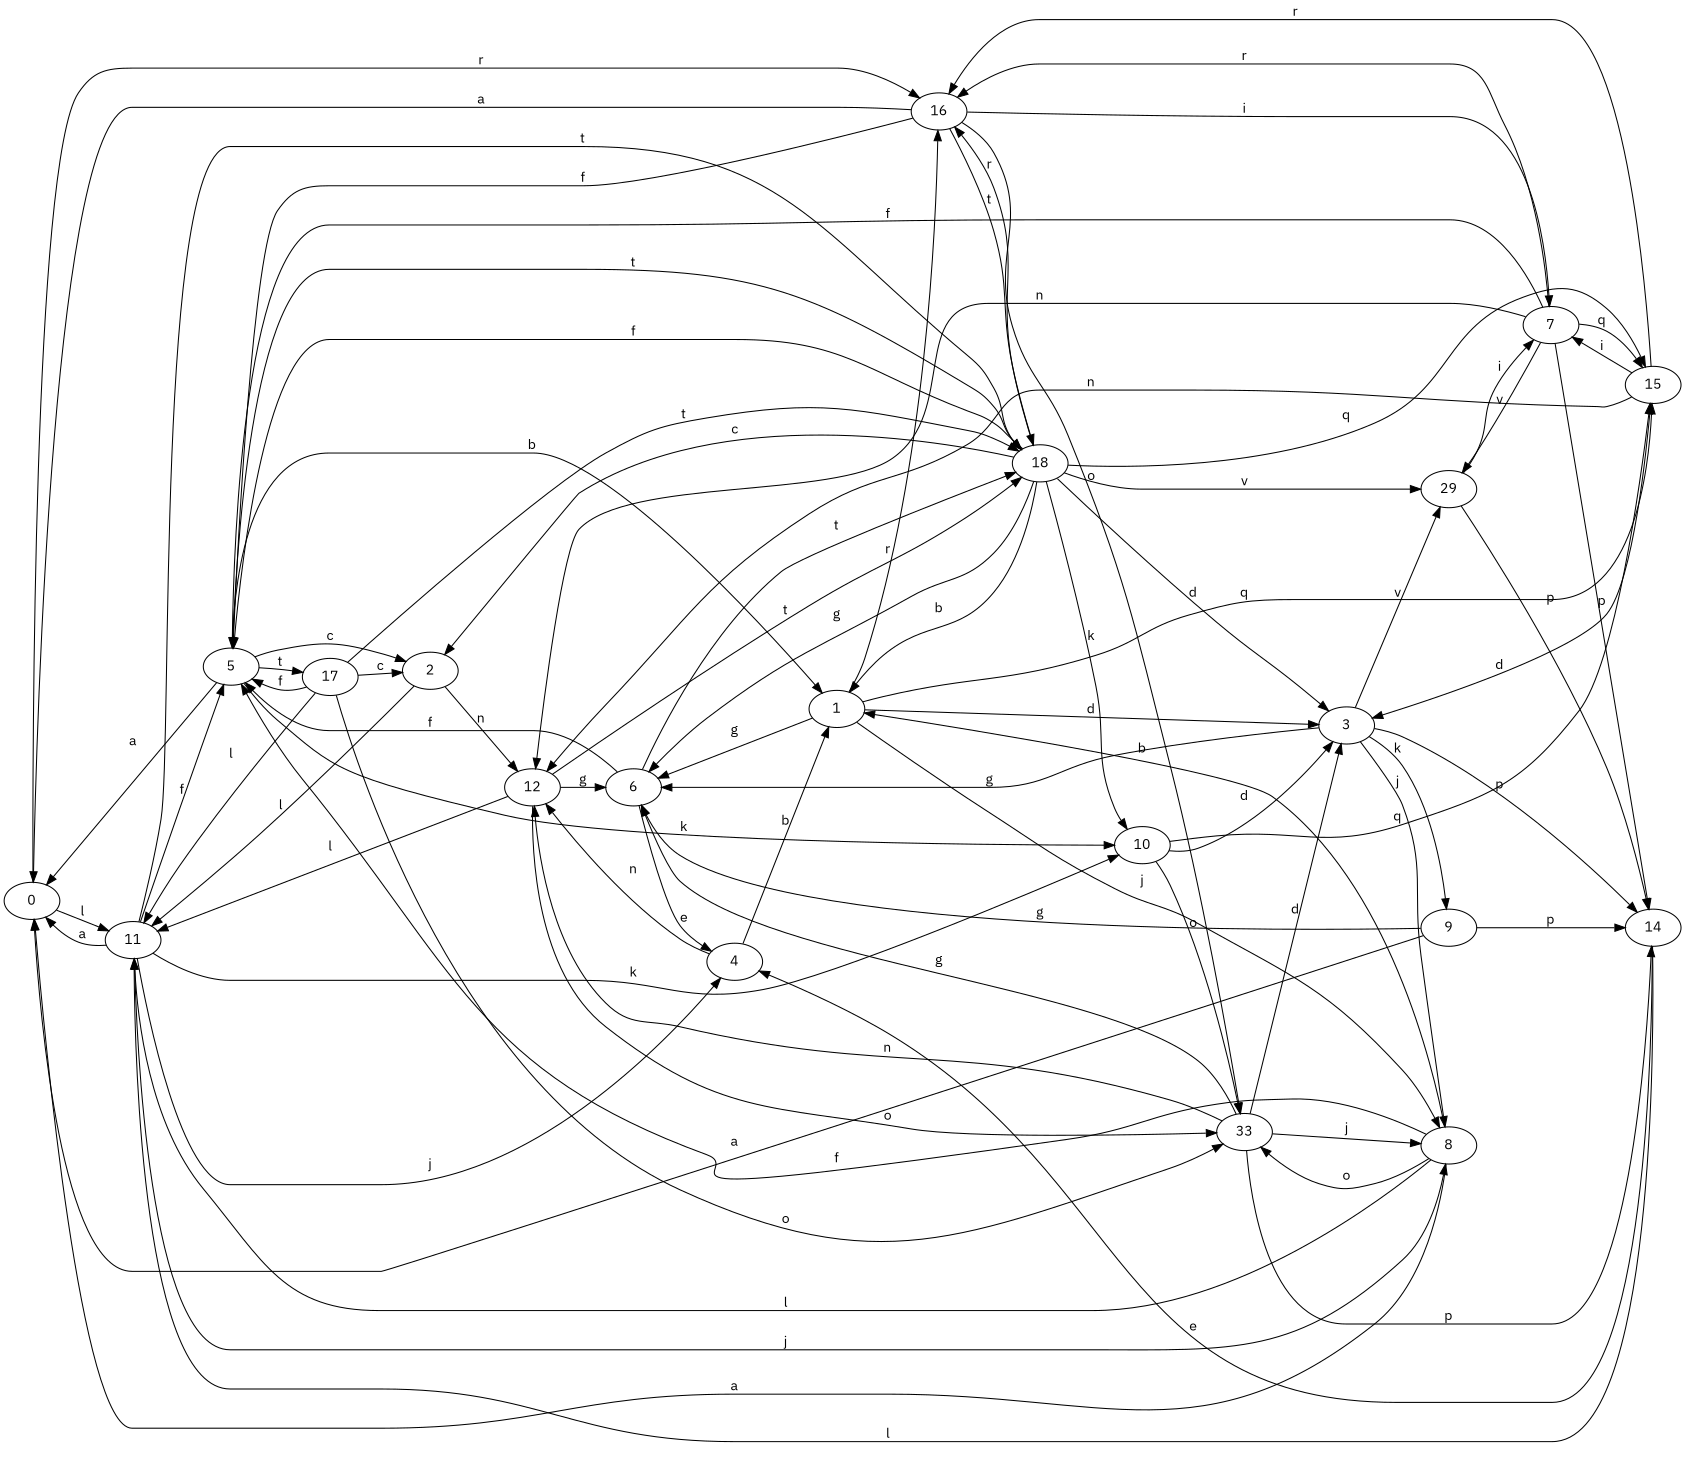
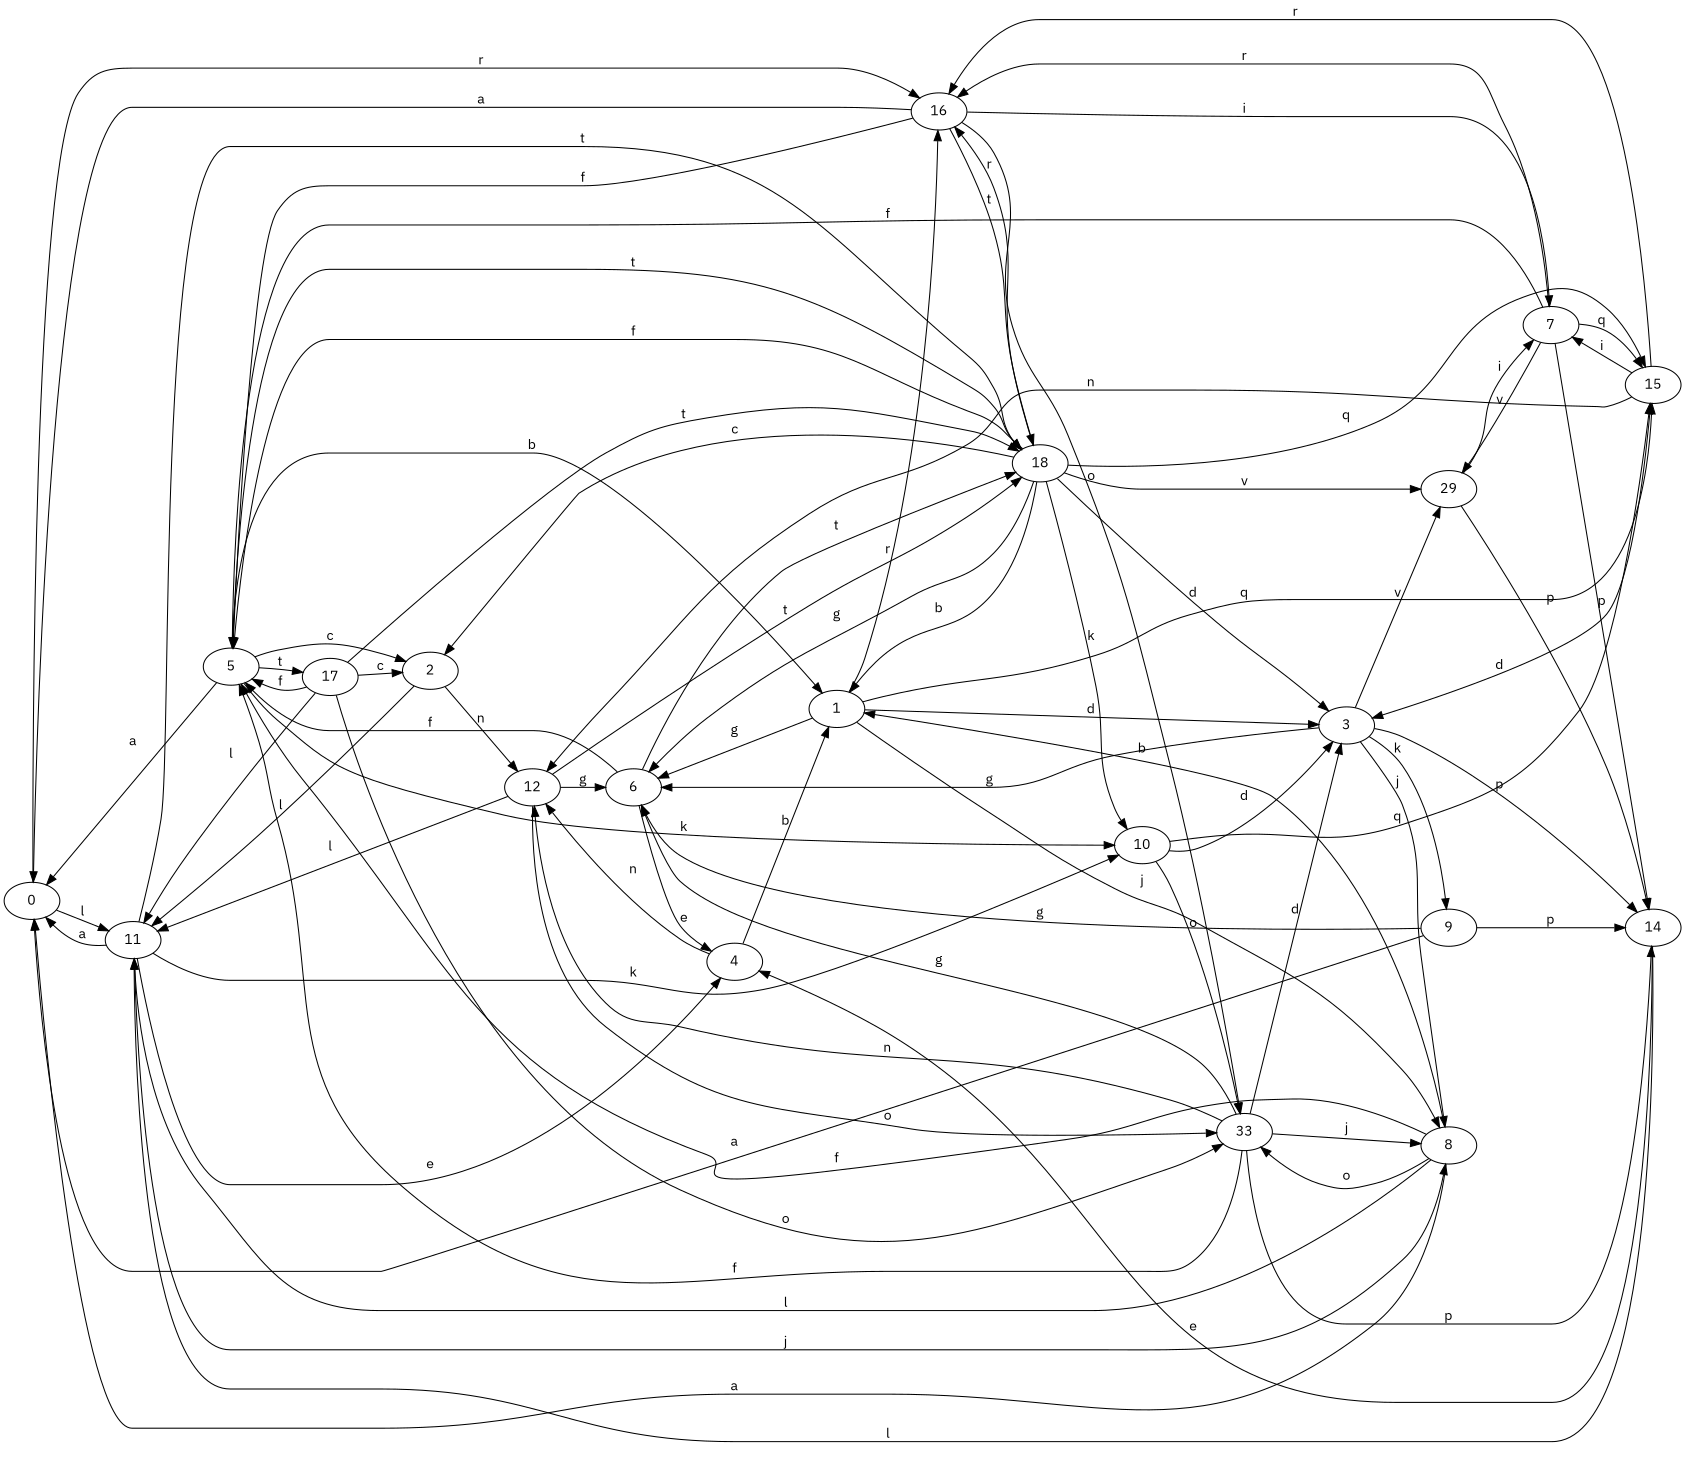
edge "7" -> "12": removed, label "n"
edge "11" -> "5": now "33" -> "5"
edge "11" -> "4": label "j" -> "e"
